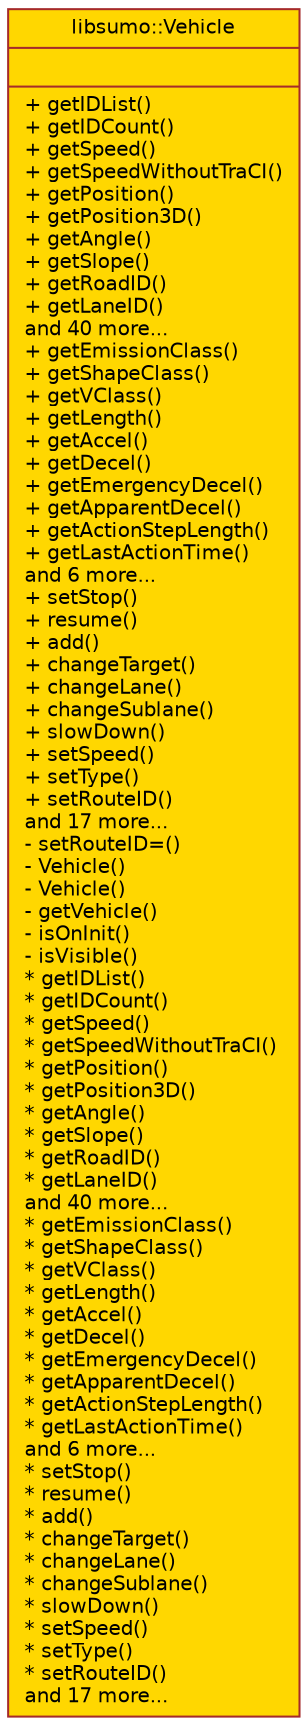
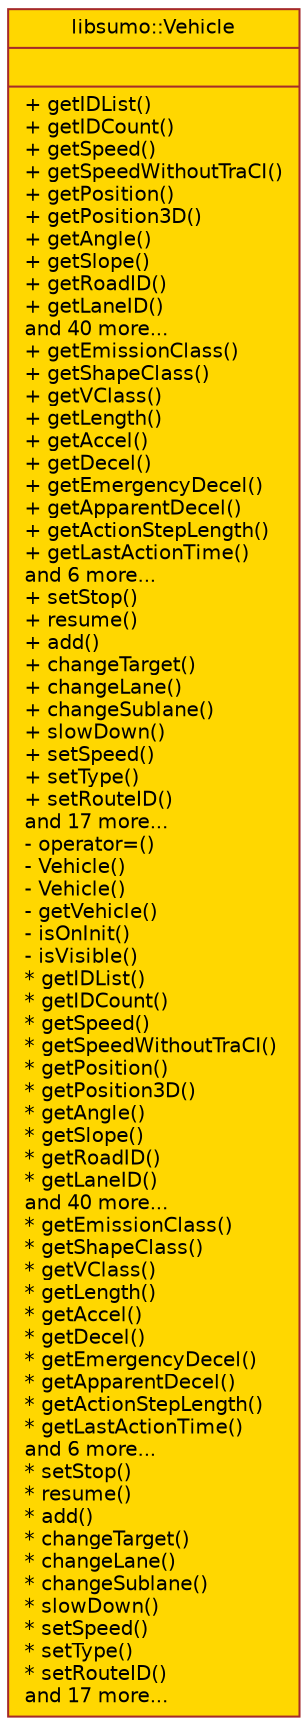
node "libsumo::Vehicle": text "- setRouteID=()" -> "- operator=()"
